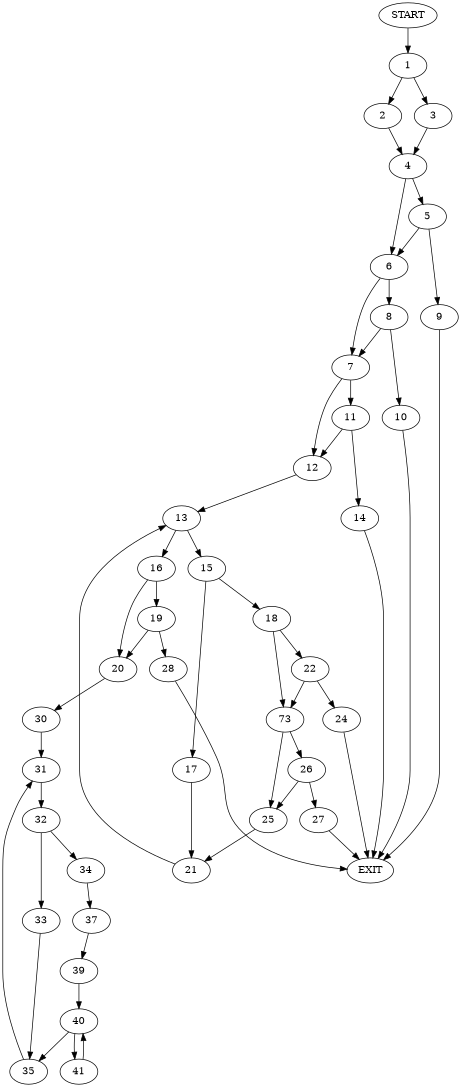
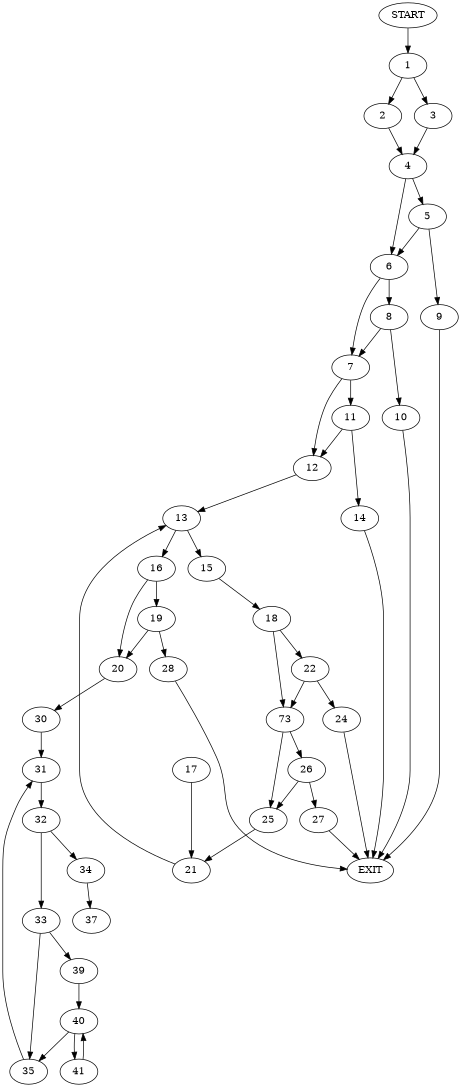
edge "15" -> "17": removed
edge "37" -> "39": now "33" -> "39"
